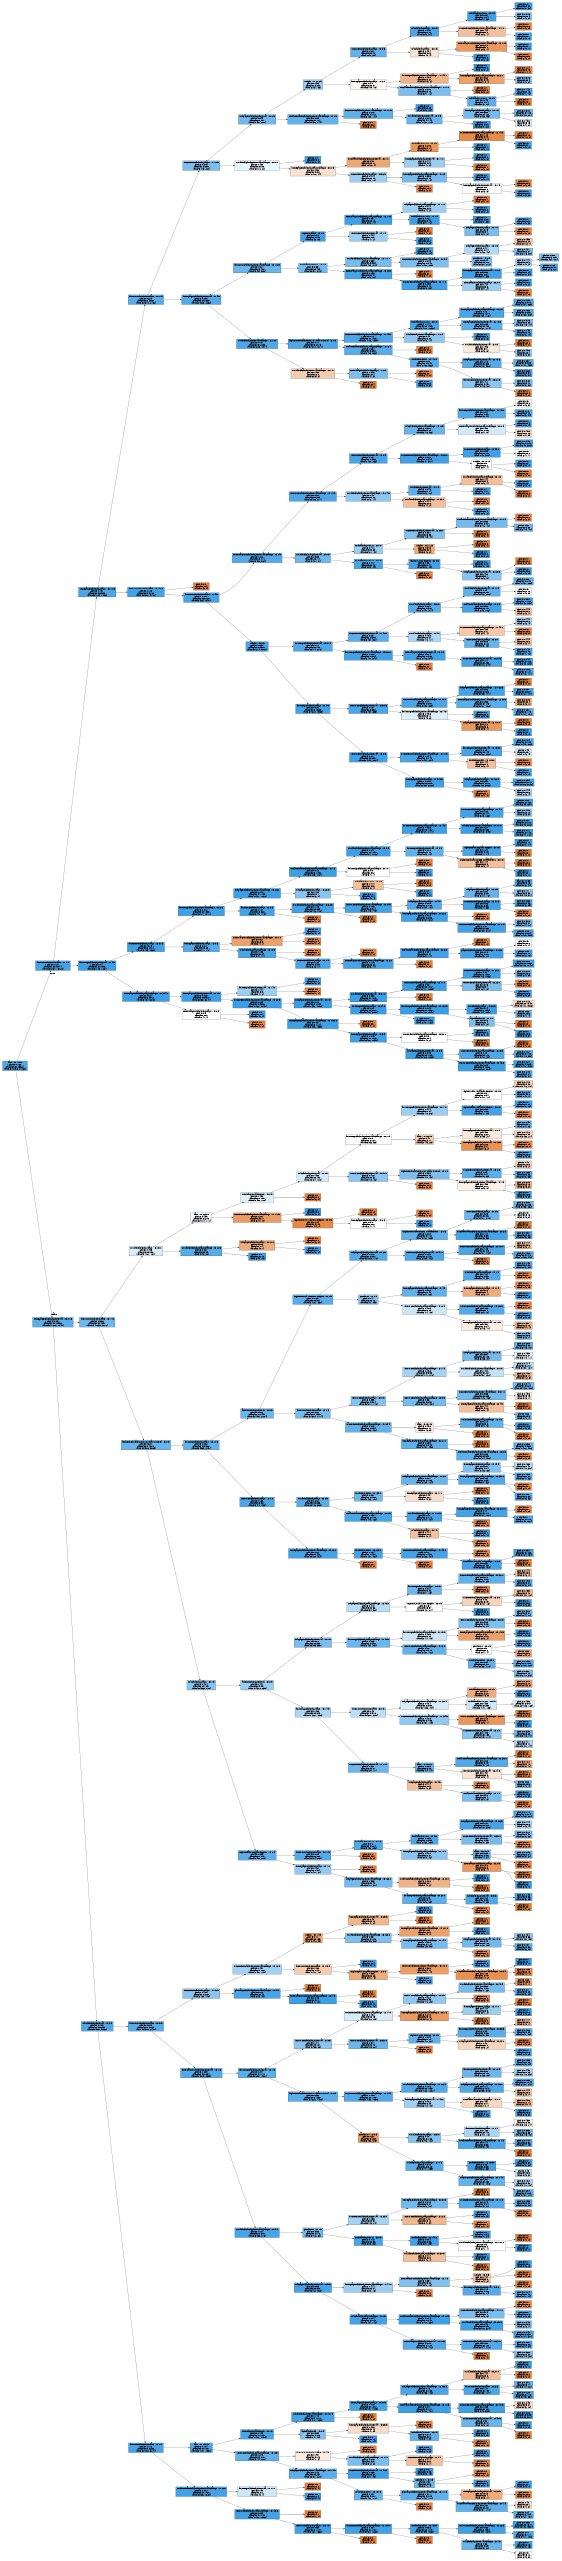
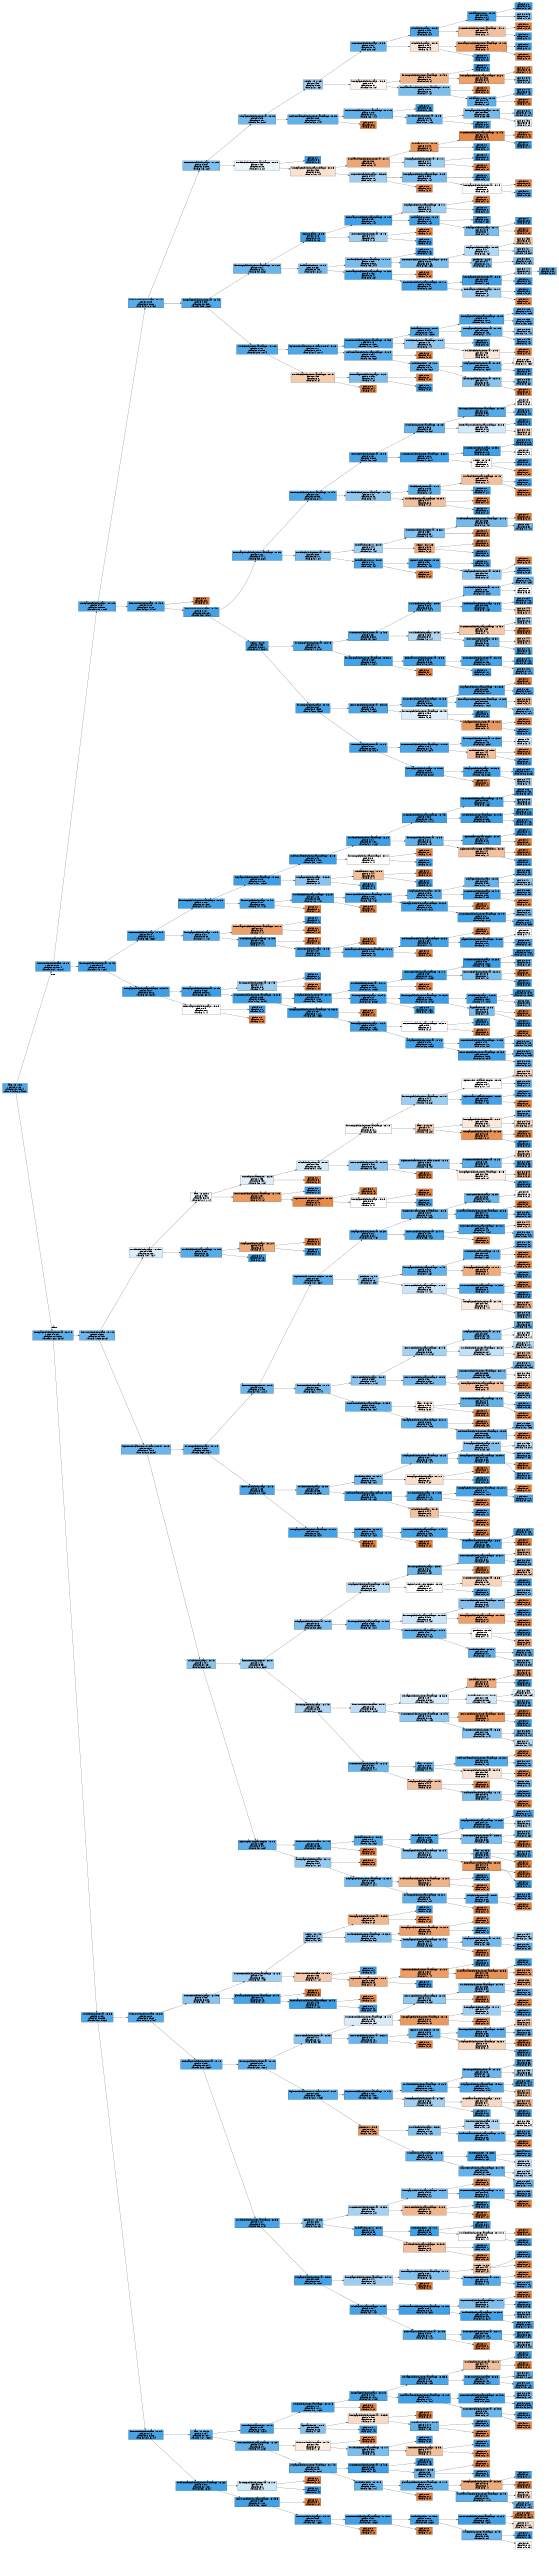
node "gini = 0.0 samples = 30 value = [0, 30]": label "gini = 0.0 samples = 30 value = [0, 30]" -> "page = 0.0 samples = 30 value = [0, 30]"
edge "gini = 0.444 samples = 3 value = [1, 2]" -> "gini = 0.388 samples = 205 value = [54, 151]": now "gender_F <= 0.5 gini = 0.344 samples = 272 value = [60, 212]" -> "gini = 0.388 samples = 205 value = [54, 151]"
node "gini = 0.408 samples = 7 value = [2, 5]": removed
node "gini = 0.237 samples = 509 value = [70, 439]": fillcolor #399de5d6 -> #e581392a
node "gini = 0.0 samples = 107 value = [0, 107]": added
node "gini = 0.124 samples = 738 value = [49, 689]": removed
node "gini = 0.475 samples = 12 value = [3, 9]": label "gini = 0.475 samples = 12 value = [3, 9]" -> "gini = 0.375 samples = 12 value = [3, 9]"
node "days = 0.089 samples = 43 value = [2, 41]": label "days = 0.089 samples = 43 value = [2, 41]" -> "gini = 0.089 samples = 43 value = [2, 41]"
node "gini = 0.013 samples = 1949 value = [13, 1936]": fillcolor #e5813940 -> #399de5fd
node "age_band_0-35 <= 0.5 gini = 0.375 samples = 4 value = [1, 3]": label "age_band_0-35 <= 0.5 gini = 0.375 samples = 4 value = [1, 3]" -> "age_band_0-35 <= 0.5 gini = 0.375 samples = 3 value = [1, 3]"
node "gini = 0.303 samples = 285 value = [53, 232]": removed
node "gini = 0.0 samples = 8 value = [8, 0]": added
node "gini = 0.227 samples = 23 value = [3, 20]": added
node "gini = 0.184 samples = 78 value = [8, 70]": fillcolor #e58139aa -> #399de5e2
node "weight <= 17.5 gini = 0.41 samples = 139 value = [40, 99]": fillcolor #e58139bf -> #399de598
node "gini = 0.363 samples = 63 value = [15, 48]": removed
node "gini = 0.0 samples = 60 value = [0, 60]": label "gini = 0.0 samples = 60 value = [0, 60]" -> "interval = 0.0 samples = 60 value = [0, 60]"
node "gini = 0.245 samples = 21 value = [3, 18]": fillcolor #e5813955 -> #399de5d4
node "gini = 0.053 samples = 1577 value = [43, 1534]": fillcolor #399de5f8 -> #e58139ed
node "gini = 0.17 samples = 117 value = [11, 106]": fillcolor #399de5e5 -> #e5813940
